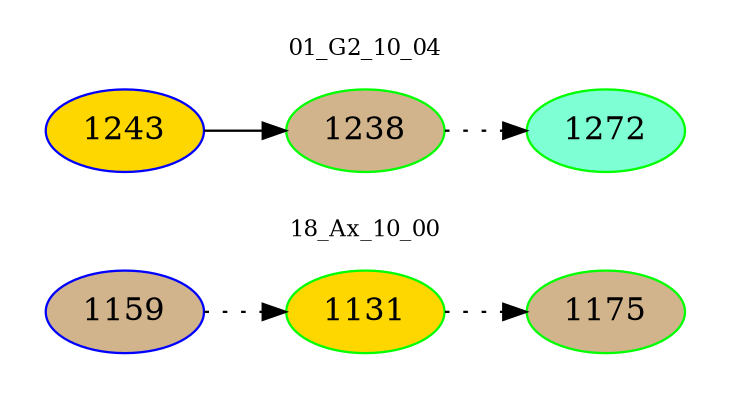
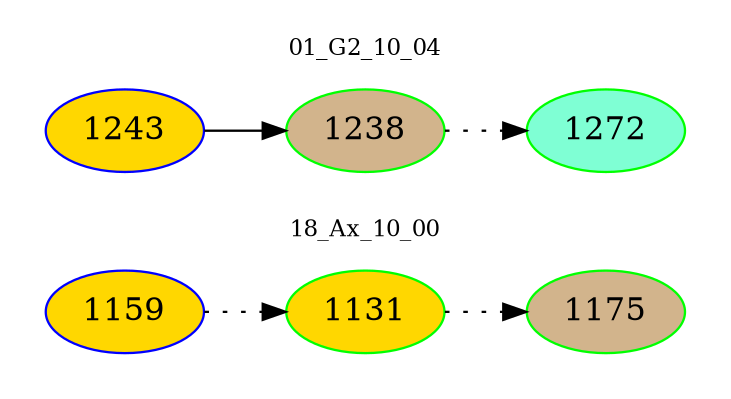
node "1159": fillcolor tan -> gold
